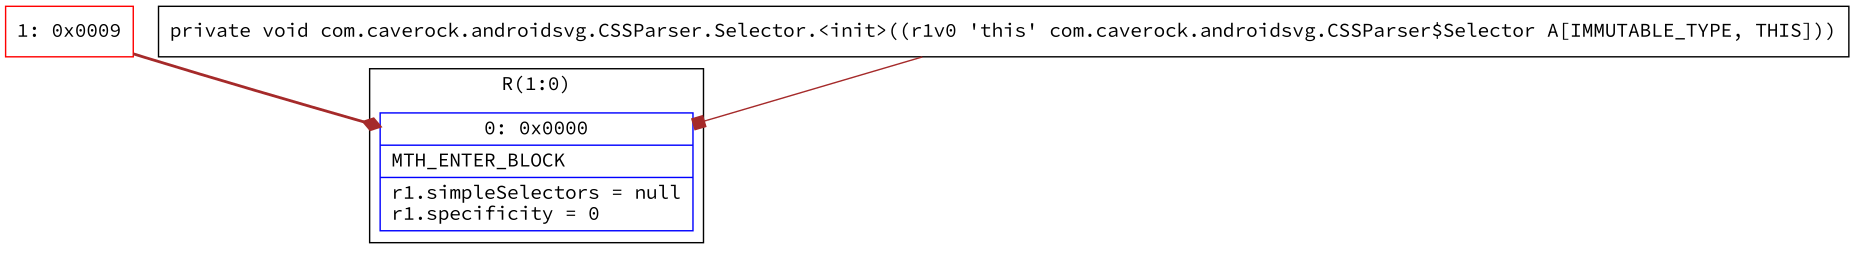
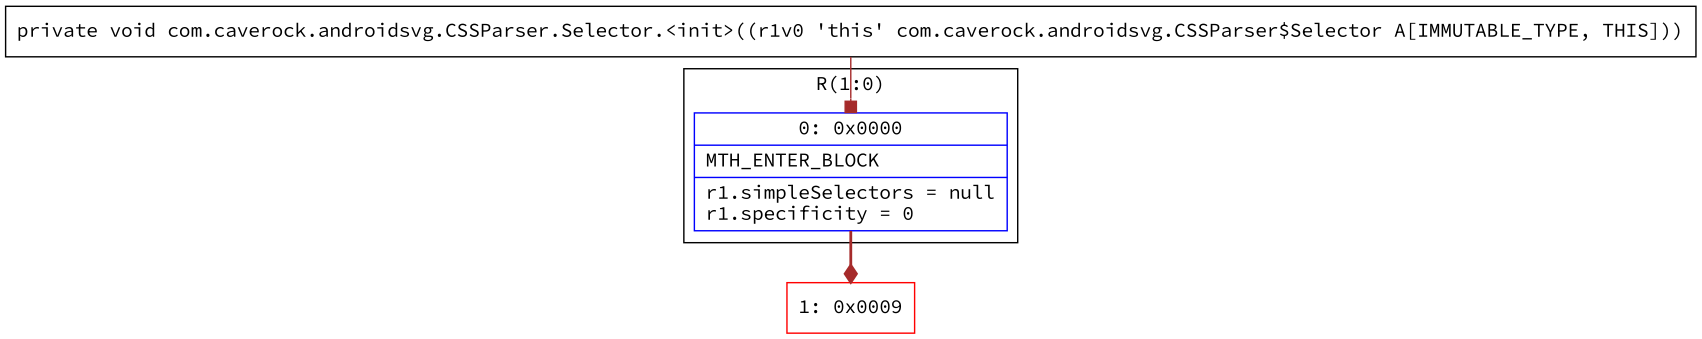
edge "1: 0x0009" -> "0: 0x0000": reversed
